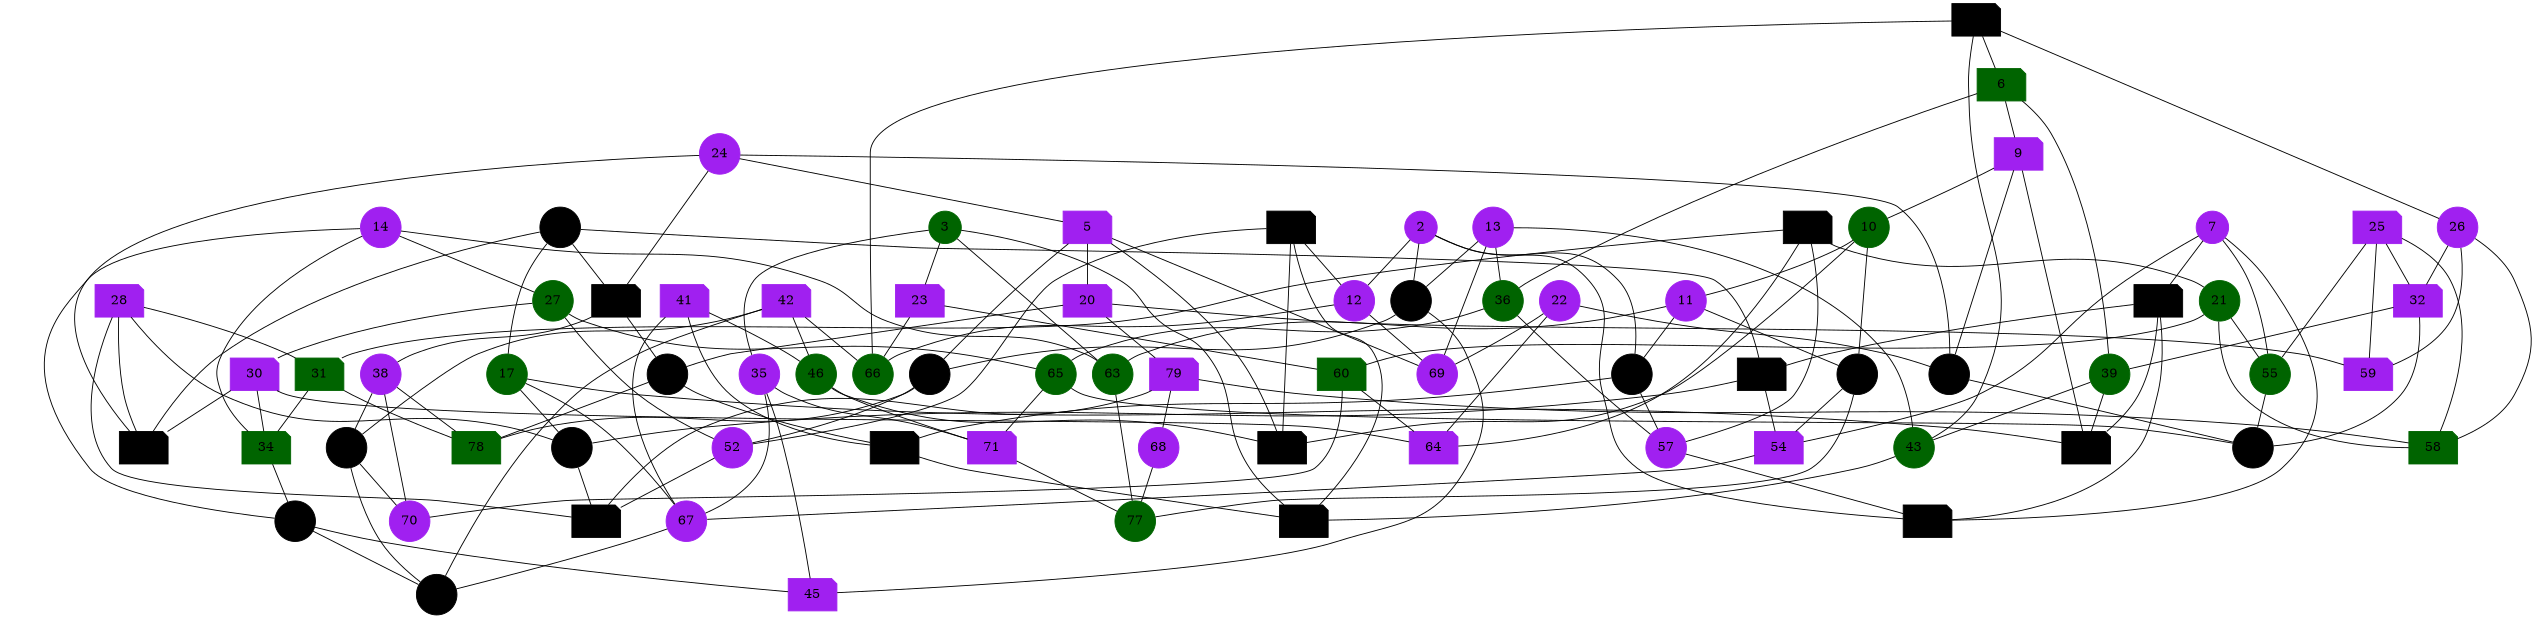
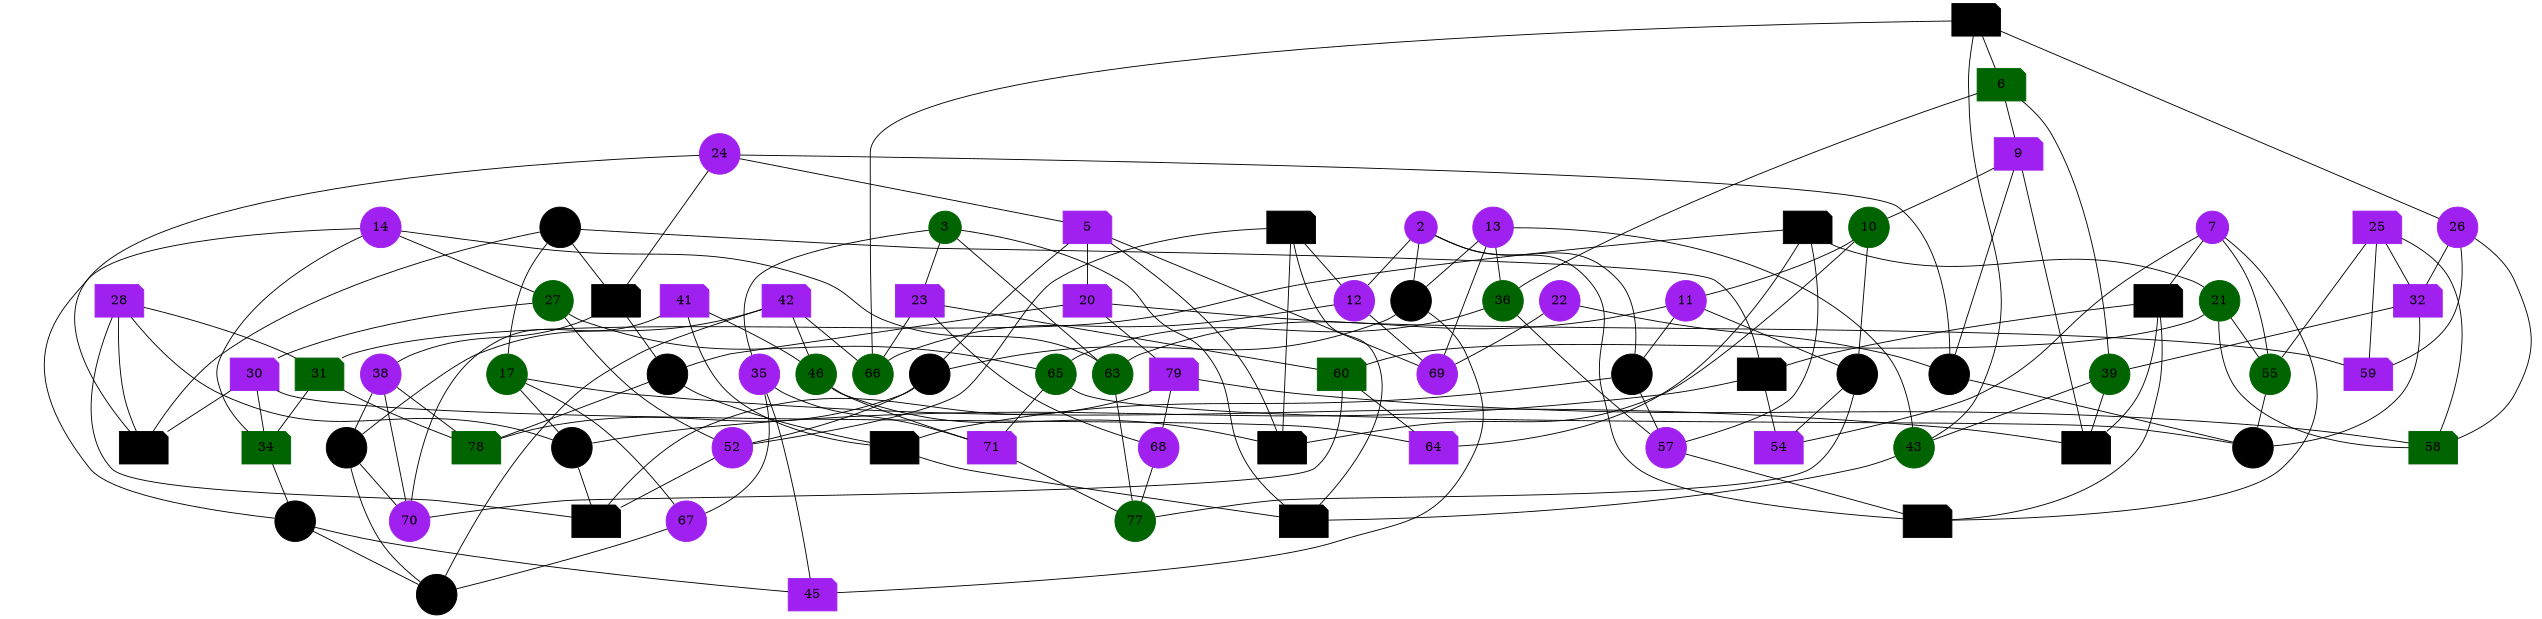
edge "22" -- "64": removed
edge "23" -- "68": added
edge "41" -- "67": now "41" -- "70"
edge "54" -- "67": removed
